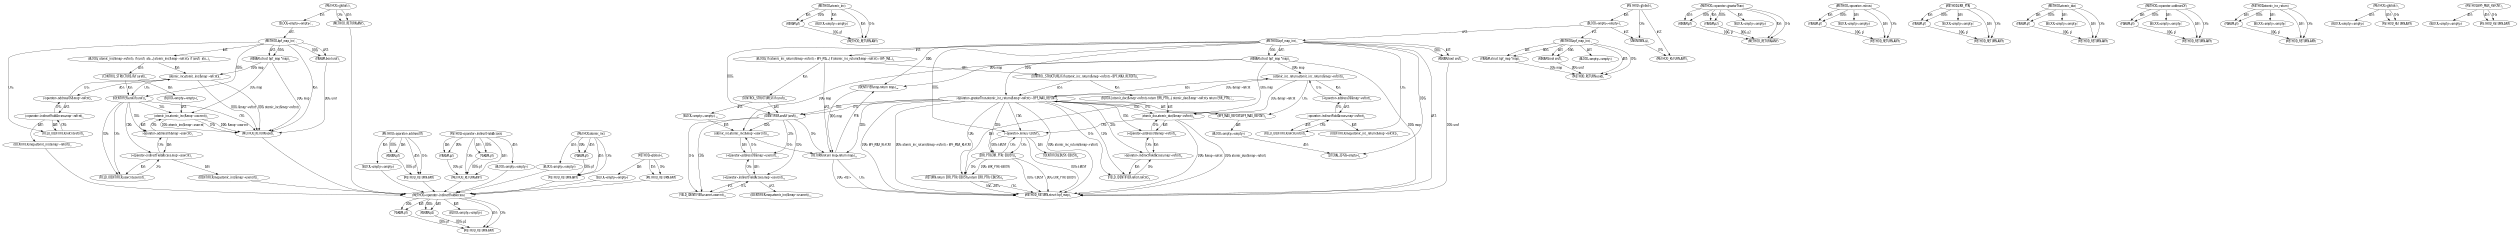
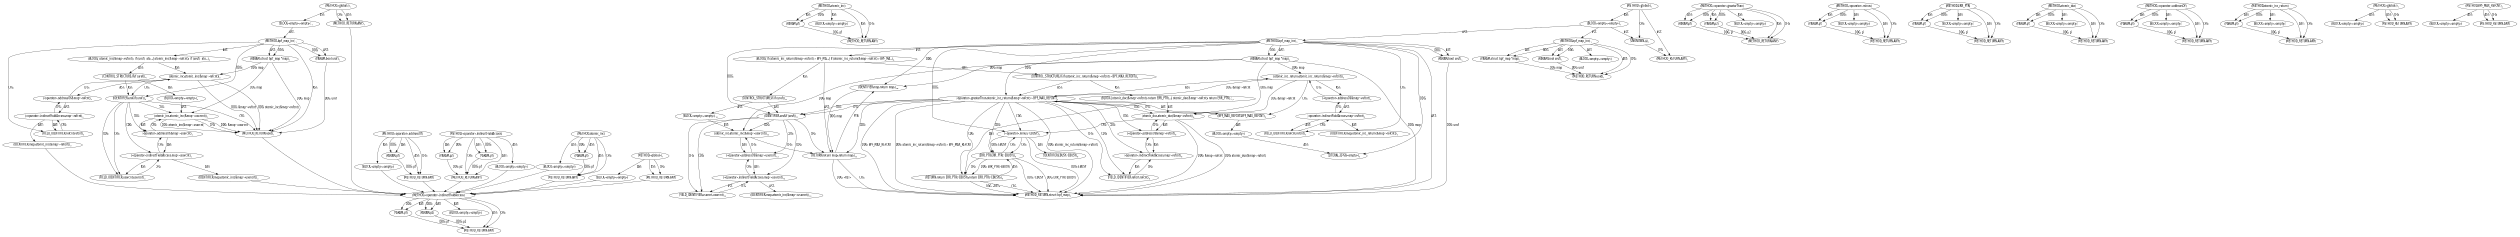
edge "(RETURN,return ERR_PTR(-EBUSY);,return ERR_PTR(-EBUSY);)" -> "(ERR_PTR,ERR_PTR(-EBUSY))": added, label "AST:"
